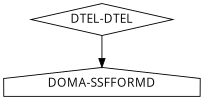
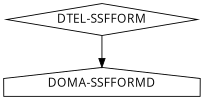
node "DTEL-DTEL": label "DTEL-DTEL" -> "DTEL-SSFFORM"
